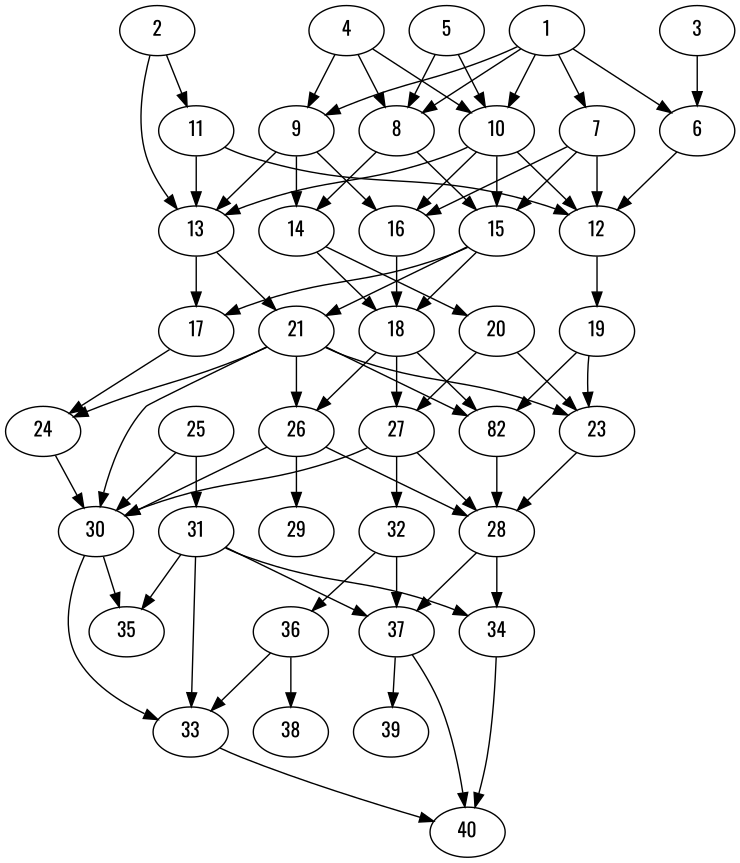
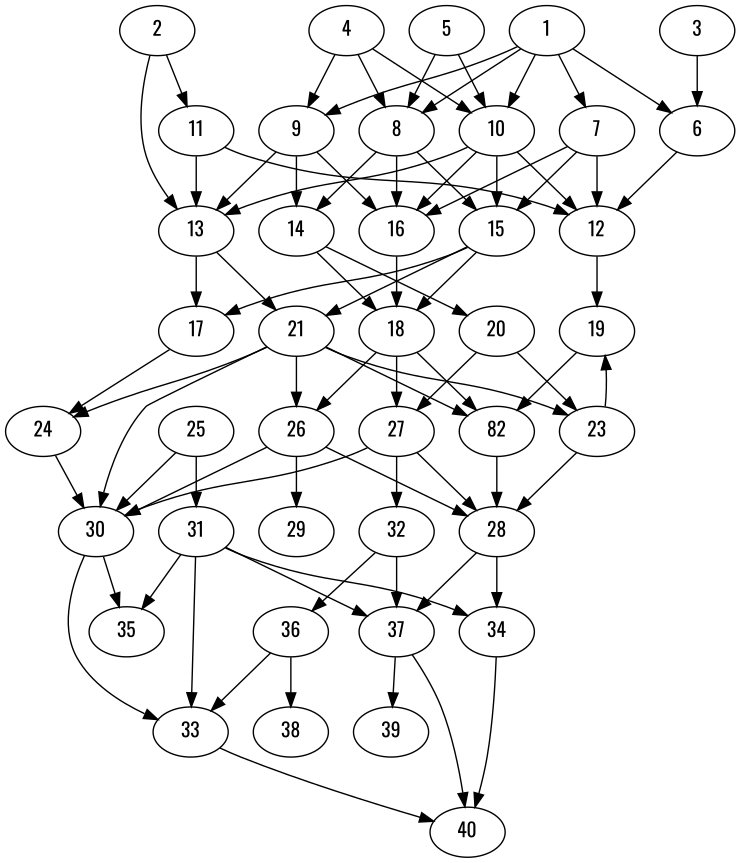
edge "8" -> "16": added
edge "19" -> "23": reversed
